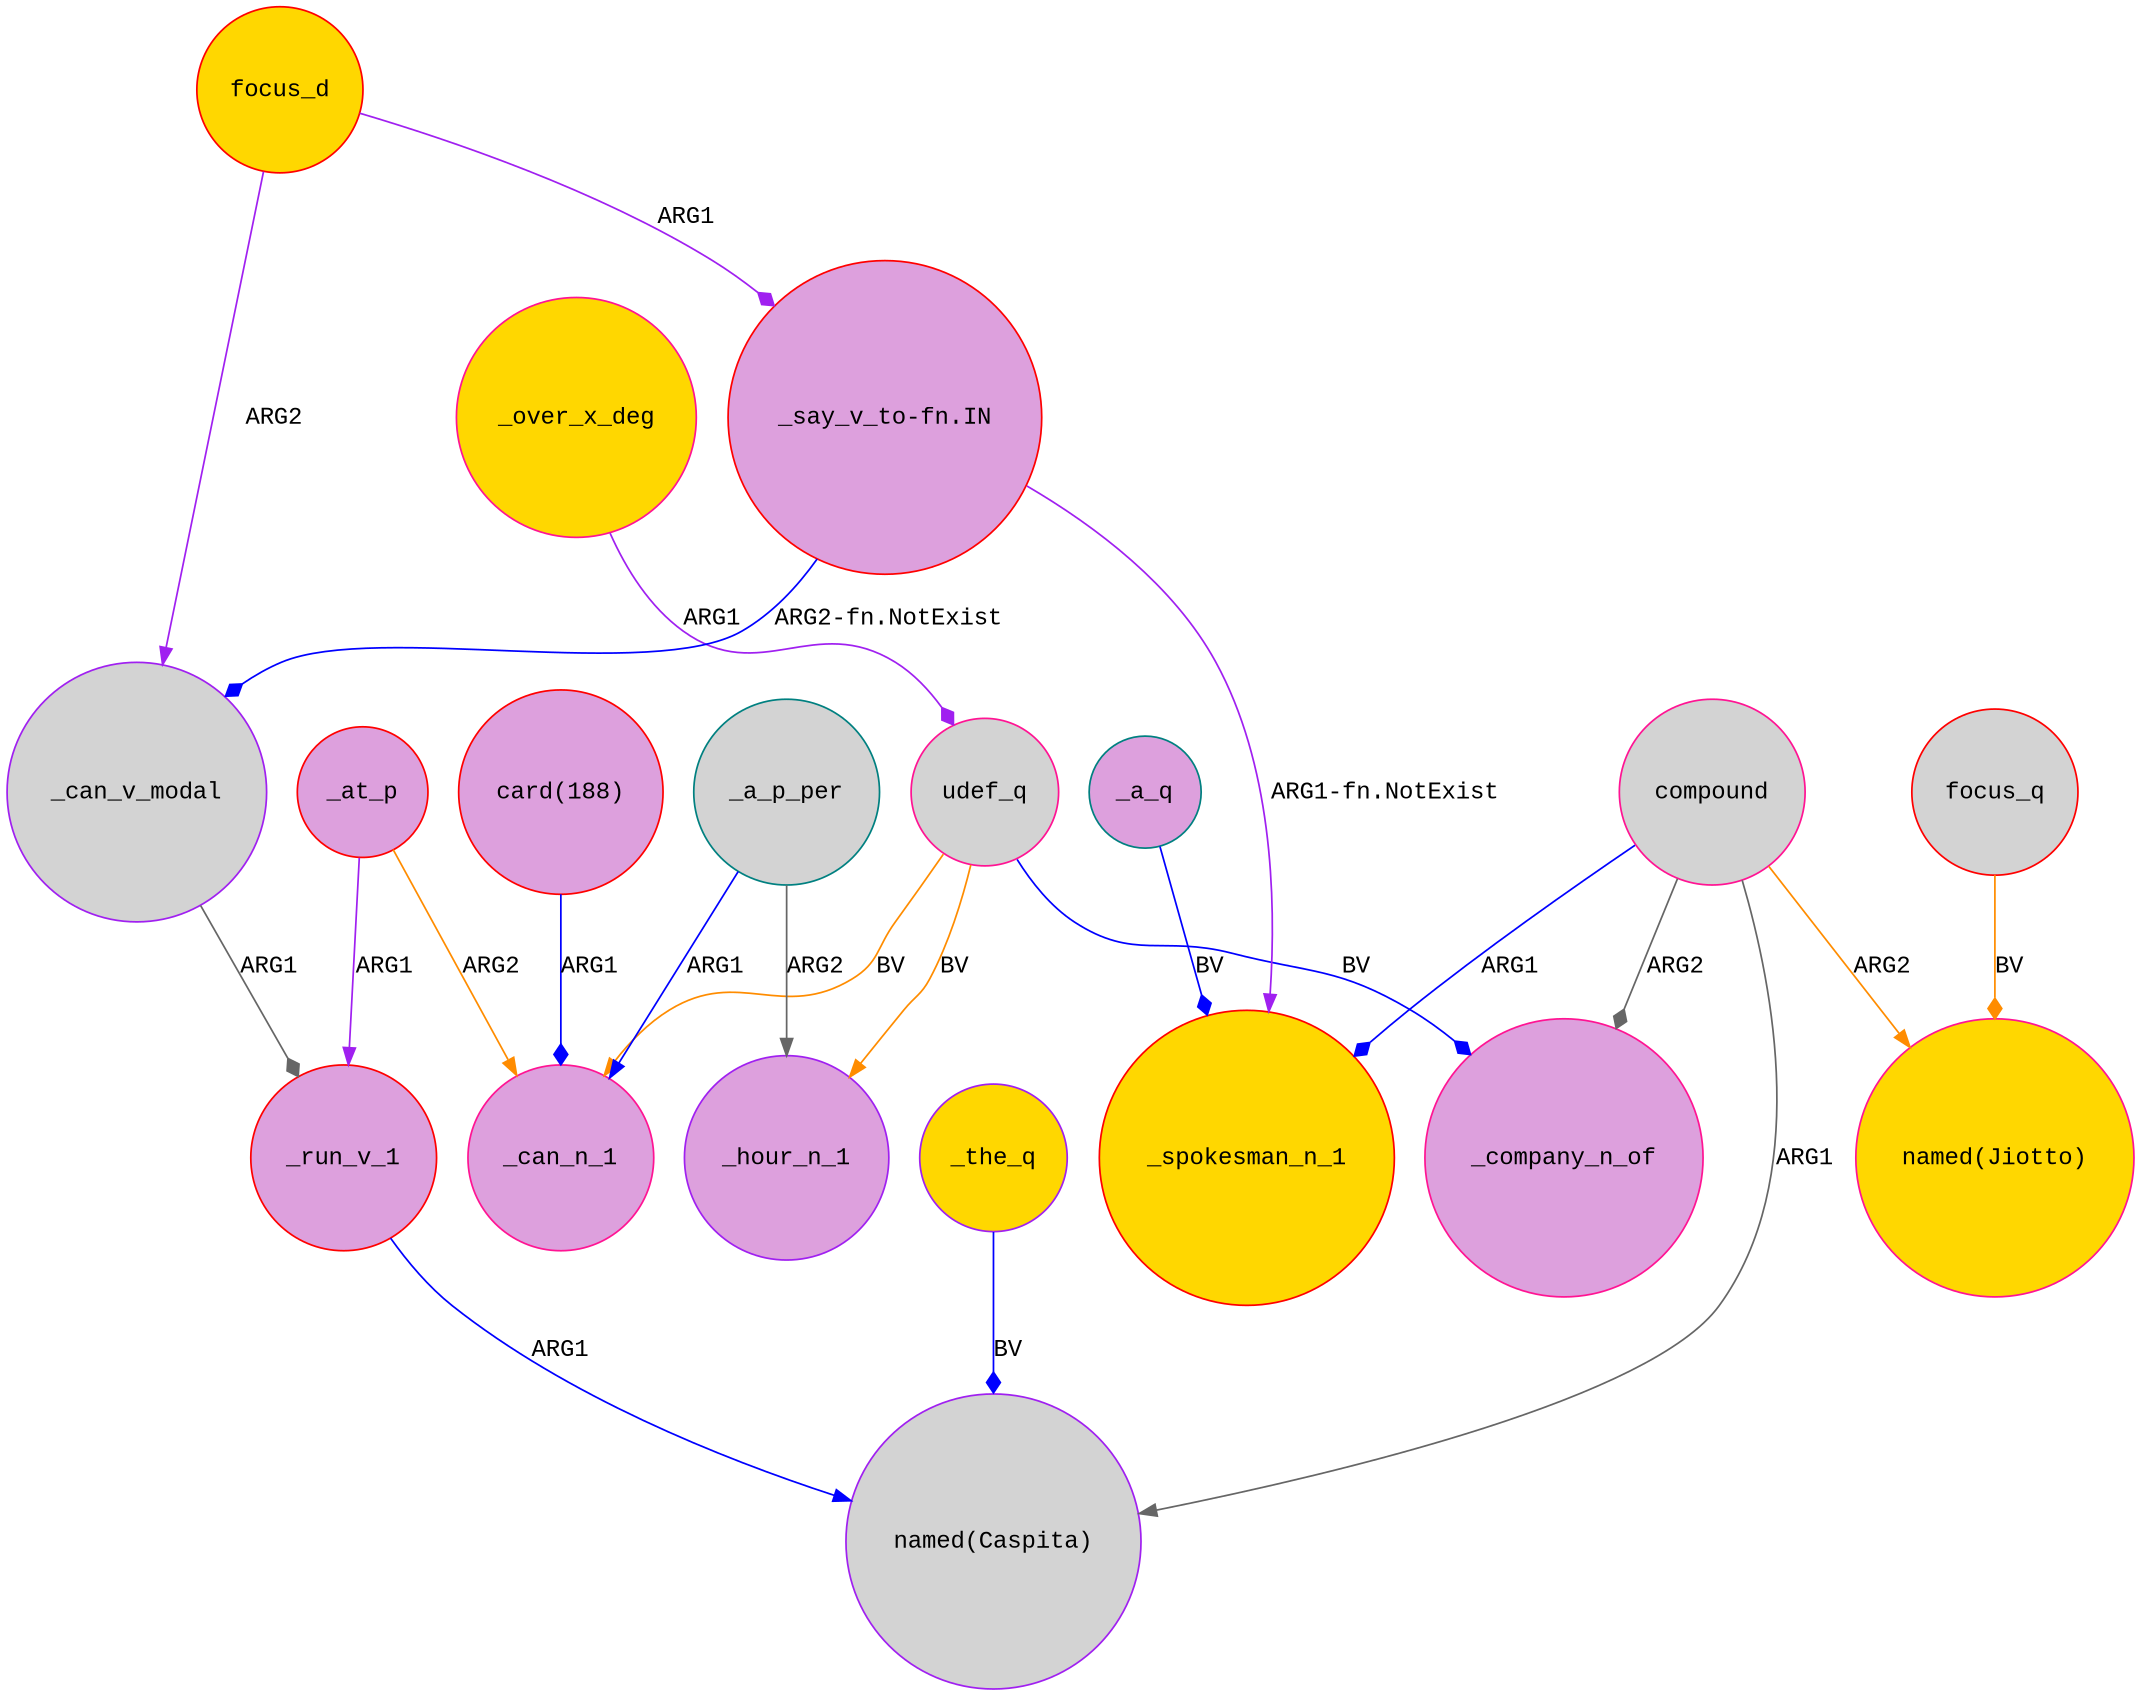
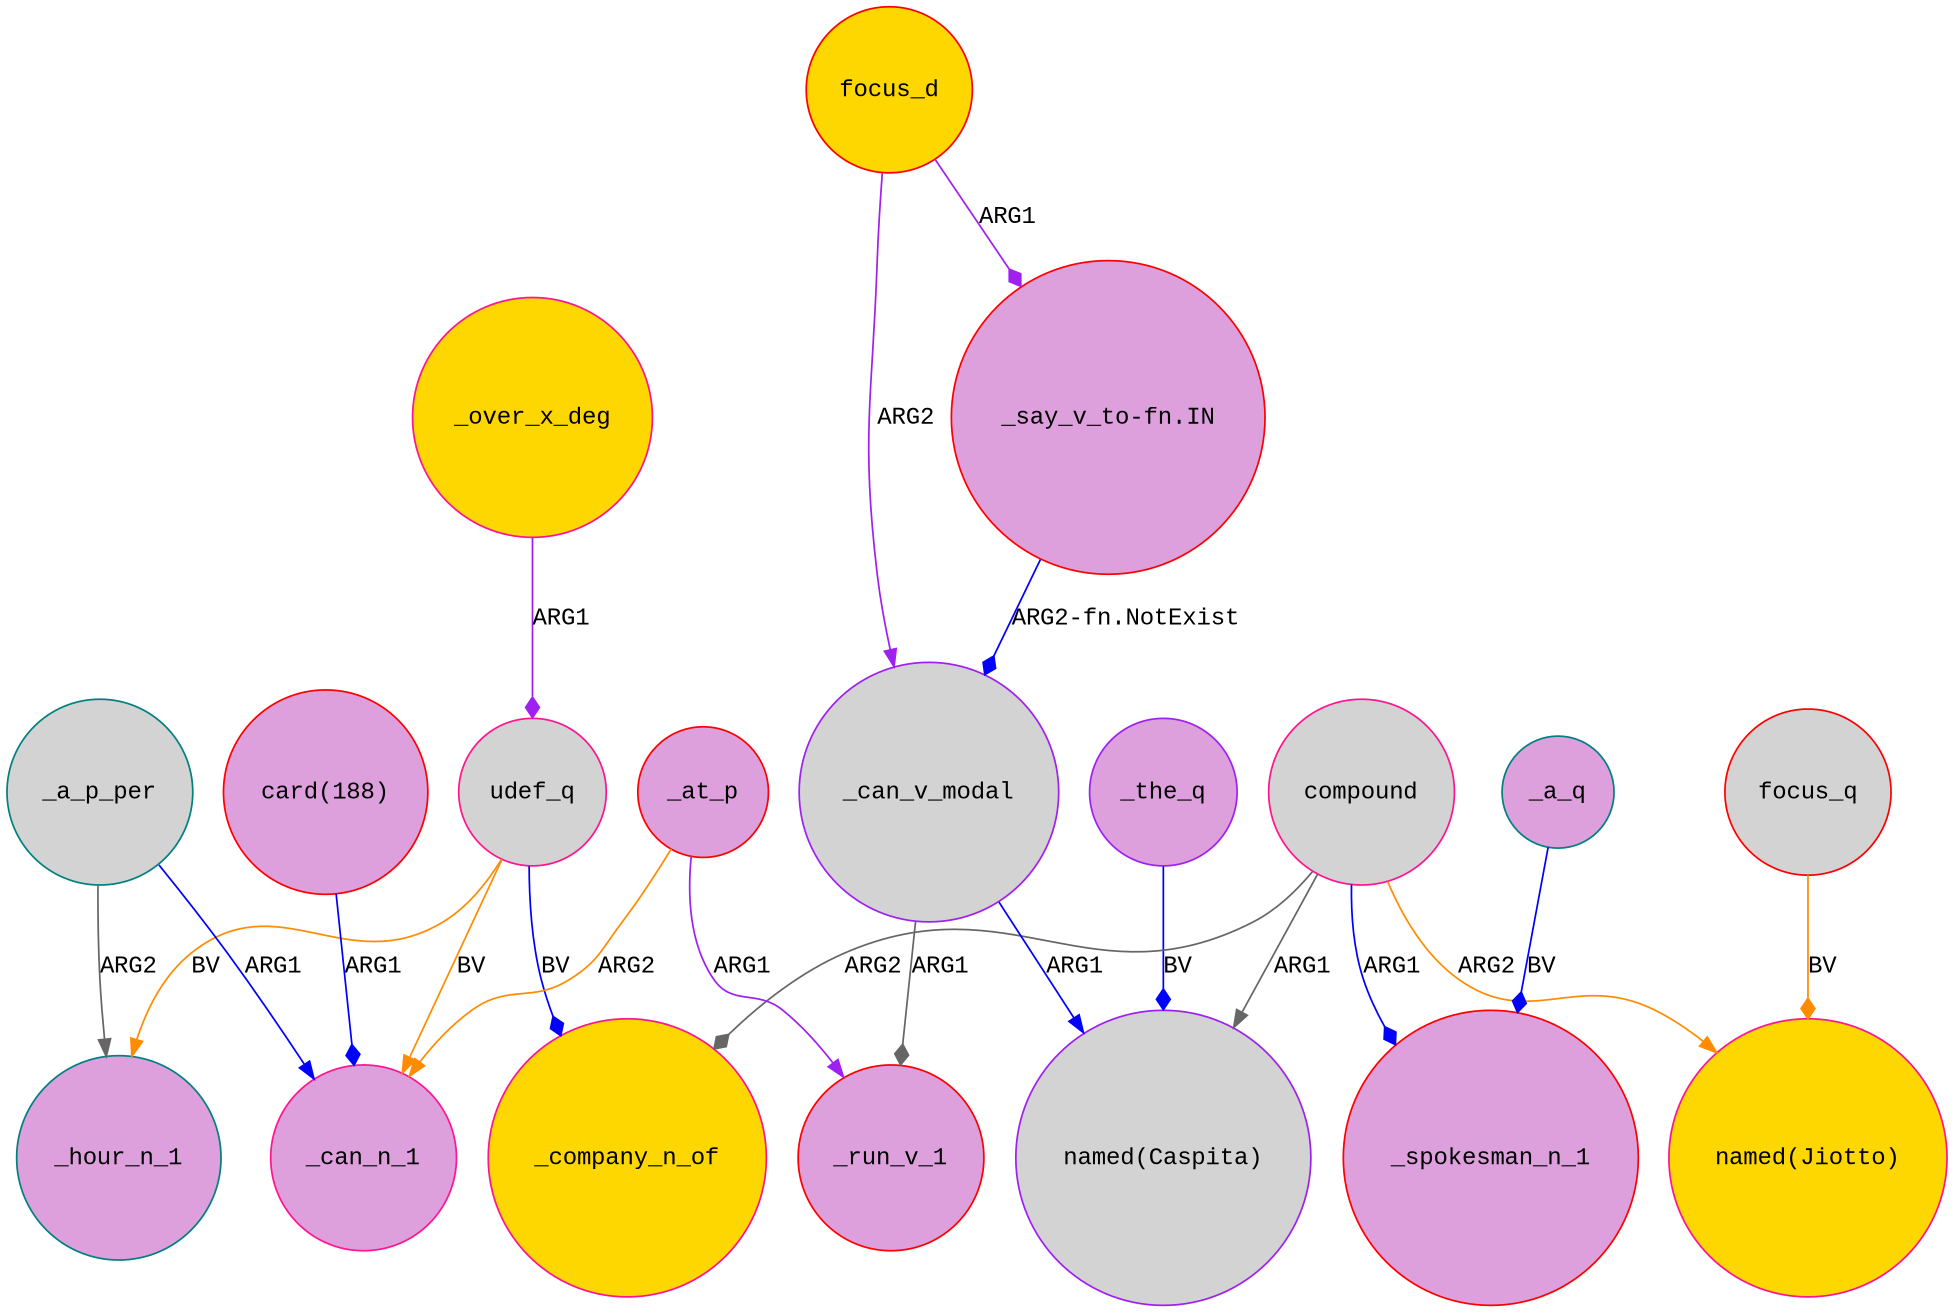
edge "_say_v_to-fn.IN" -> "_spokesman_n_1": removed, label "ARG1-fn.NotExist"
node "_hour_n_1": color purple -> teal
node "_the_q": fillcolor gold -> plum
node "_spokesman_n_1": fillcolor gold -> plum
node "_company_n_of": fillcolor plum -> gold
edge "_run_v_1" -> "named(Caspita)": now "_can_v_modal" -> "named(Caspita)"
